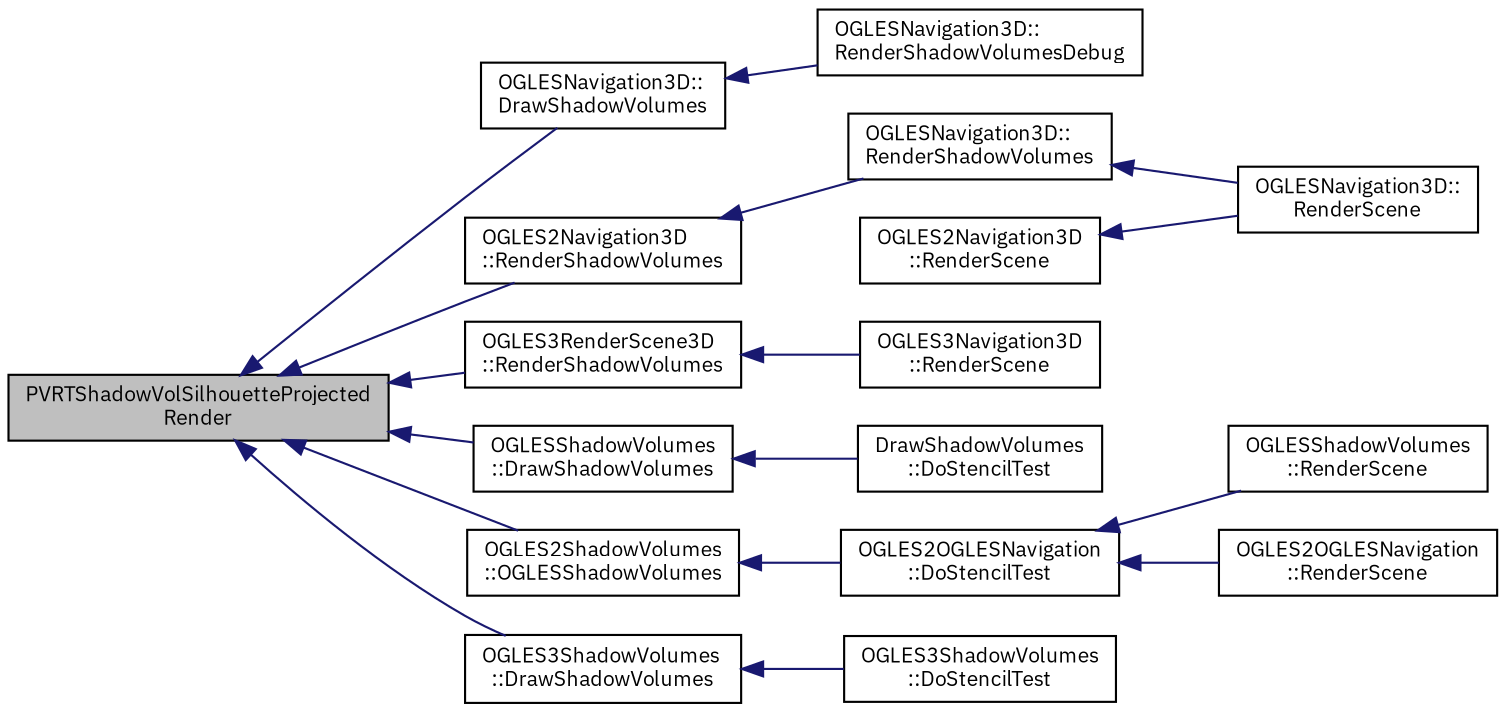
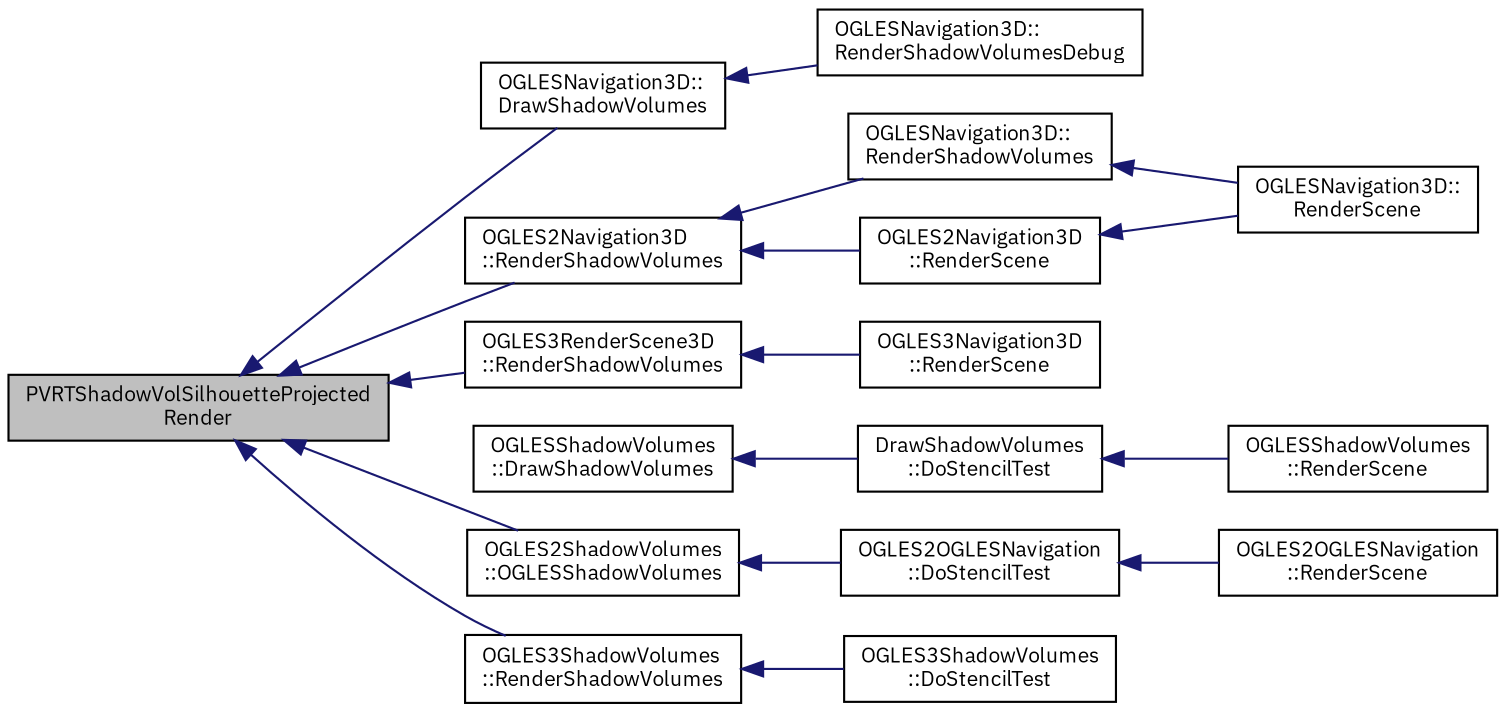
edge "OGLES2Navigation3D ::RenderScene" -> "OGLES2Navigation3D ::RenderShadowVolumes": added
edge "OGLESShadowVolumes ::DrawShadowVolumes" -> "PVRTShadowVolSilhouetteProjected Render": removed
edge "OGLESShadowVolumes ::RenderScene" -> "OGLES2OGLESNavigation ::DoStencilTest": now "OGLESShadowVolumes ::RenderScene" -> "DrawShadowVolumes ::DoStencilTest"
node "OGLES3ShadowVolumes ::DrawShadowVolumes": label "OGLES3ShadowVolumes ::DrawShadowVolumes" -> "OGLES3ShadowVolumes ::RenderShadowVolumes"
